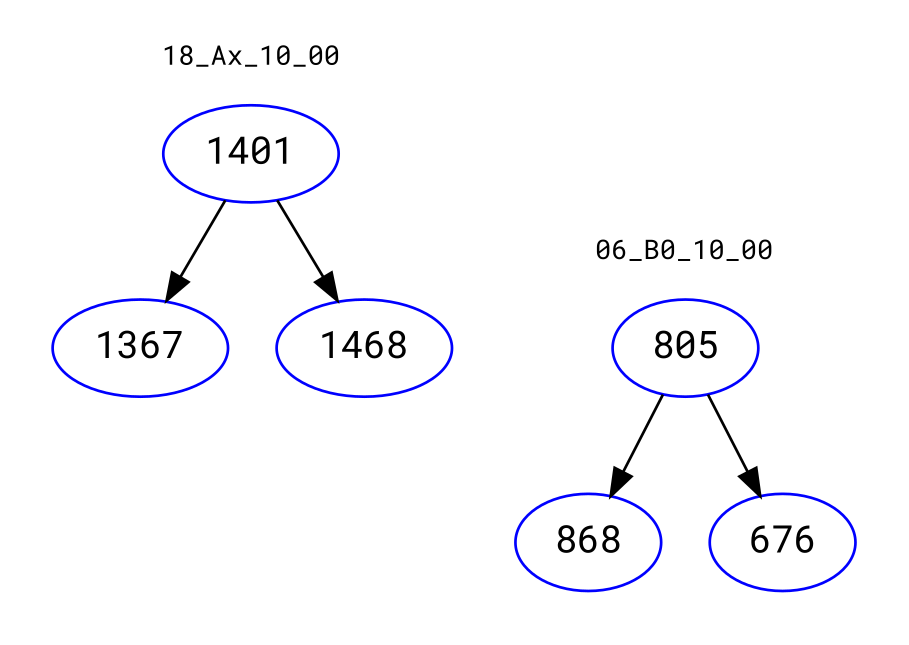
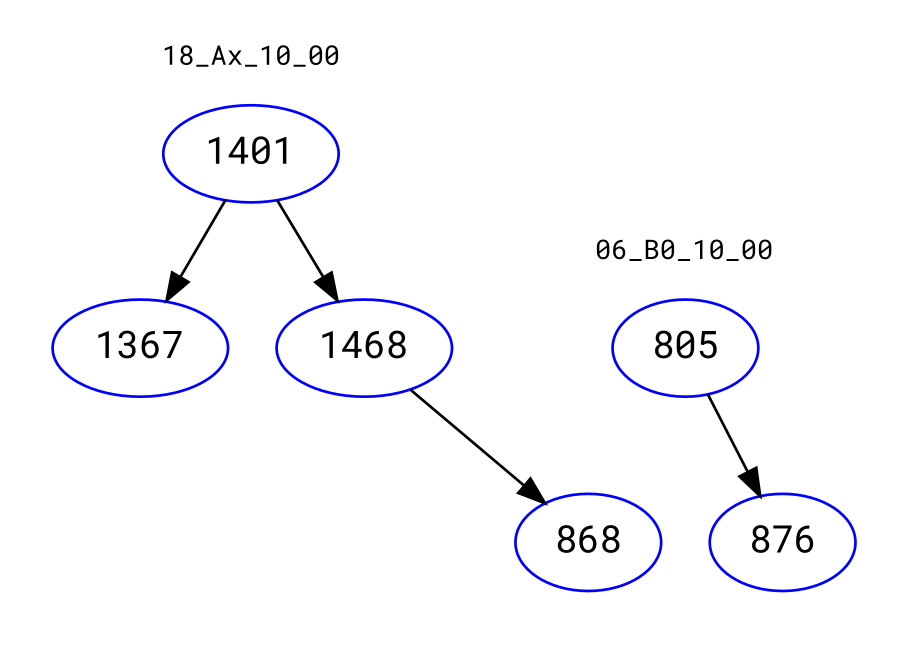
edge "805" -> "868": now "1468" -> "868"
node "676": label "676" -> "876"
